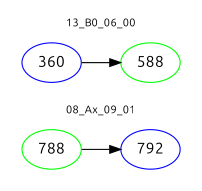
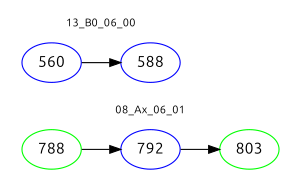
node "360": label "360" -> "560"
node "588": color green -> blue
cluster "08_Ax_09_01": label "08_Ax_09_01" -> "08_Ax_06_01"
node "803": added
